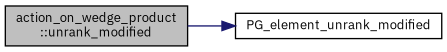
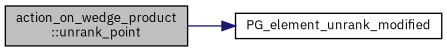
node "action_on_wedge_product ::unrank_modified": label "action_on_wedge_product ::unrank_modified" -> "action_on_wedge_product ::unrank_point"
